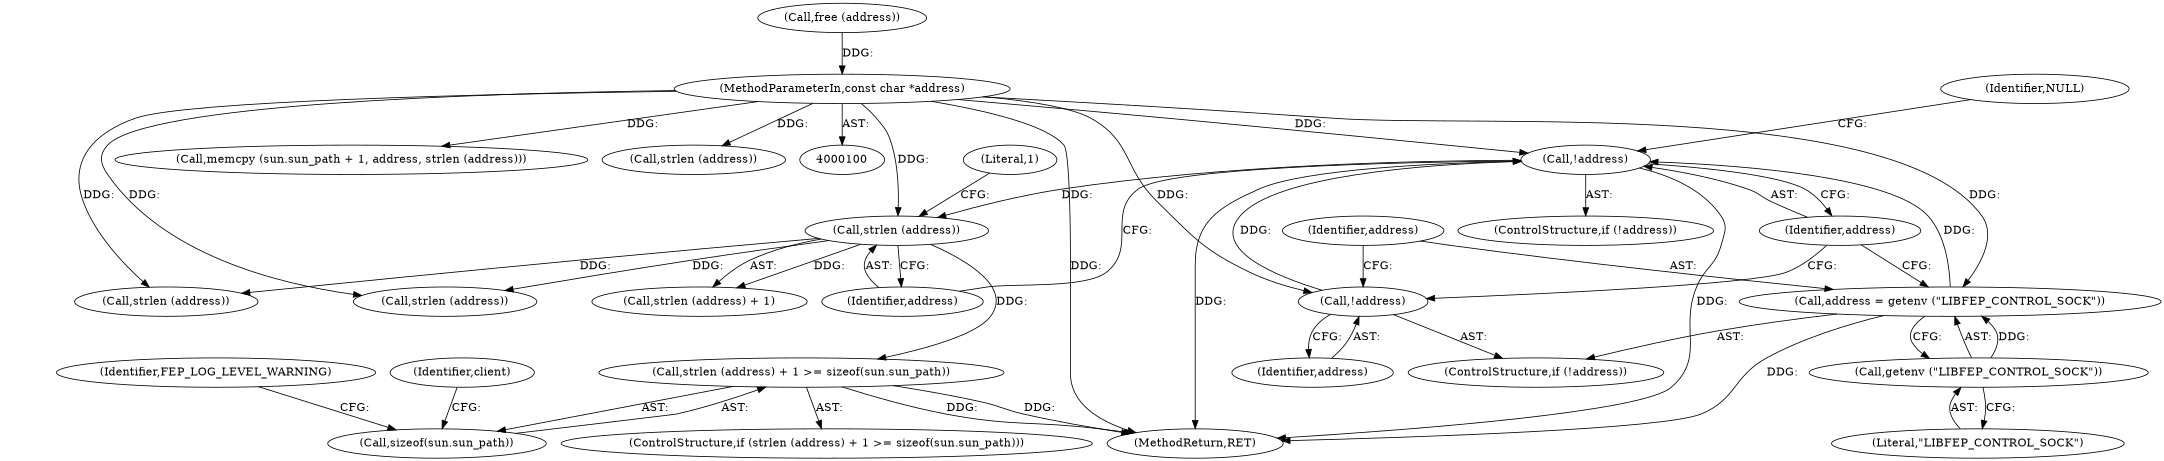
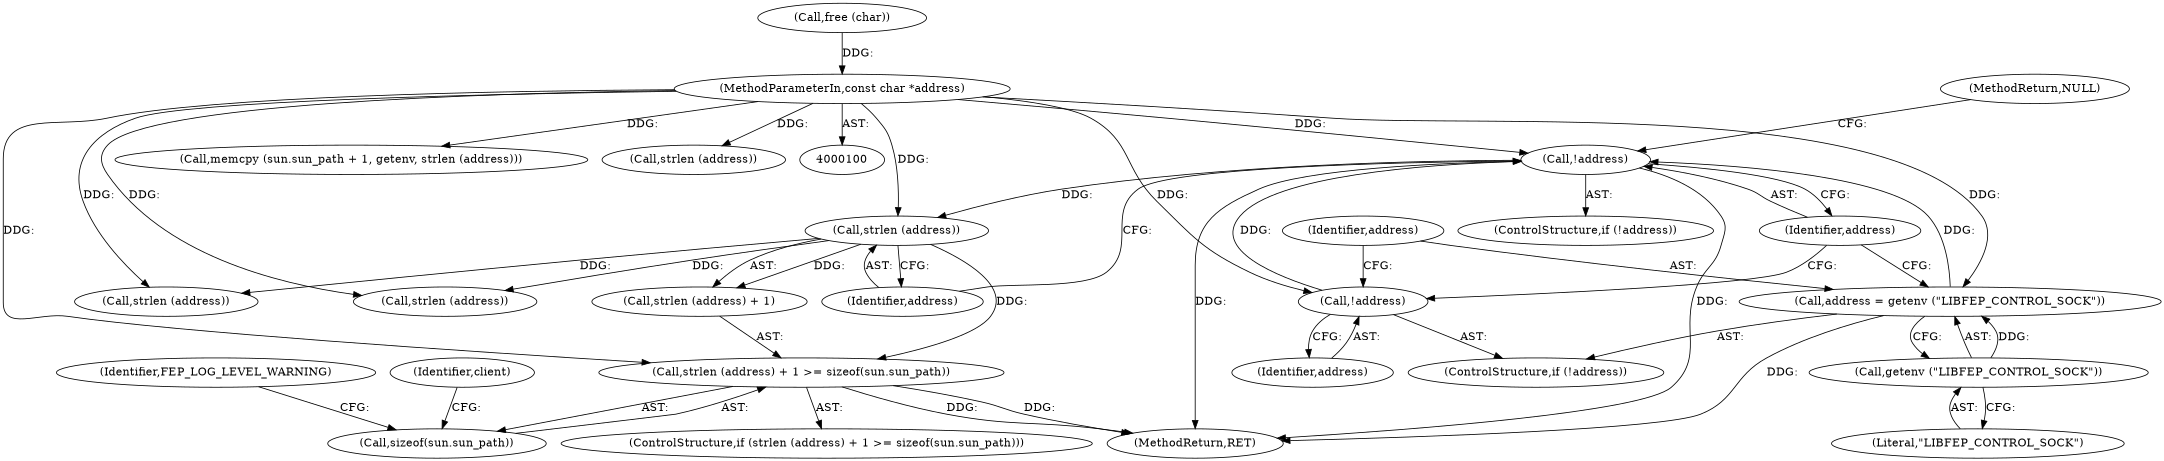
node "(Call,free (address))": label "(Call,free (address))" -> "(Call,free (char))"
node "(Identifier,NULL)": label "(Identifier,NULL)" -> "(MethodReturn,NULL)"
node "(Call,memcpy (sun.sun_path + 1, address, strlen (address)))": label "(Call,memcpy (sun.sun_path + 1, address, strlen (address)))" -> "(Call,memcpy (sun.sun_path + 1, getenv, strlen (address)))"
node "(Literal,1)": removed
edge "(MethodParameterIn,const char *address)" -> "(MethodReturn,RET)": now "(MethodParameterIn,const char *address)" -> "(Call,strlen (address) + 1 >= sizeof(sun.sun_path))"
edge "(Call,strlen (address) + 1)" -> "(Call,strlen (address) + 1 >= sizeof(sun.sun_path))": added, label "AST:"
